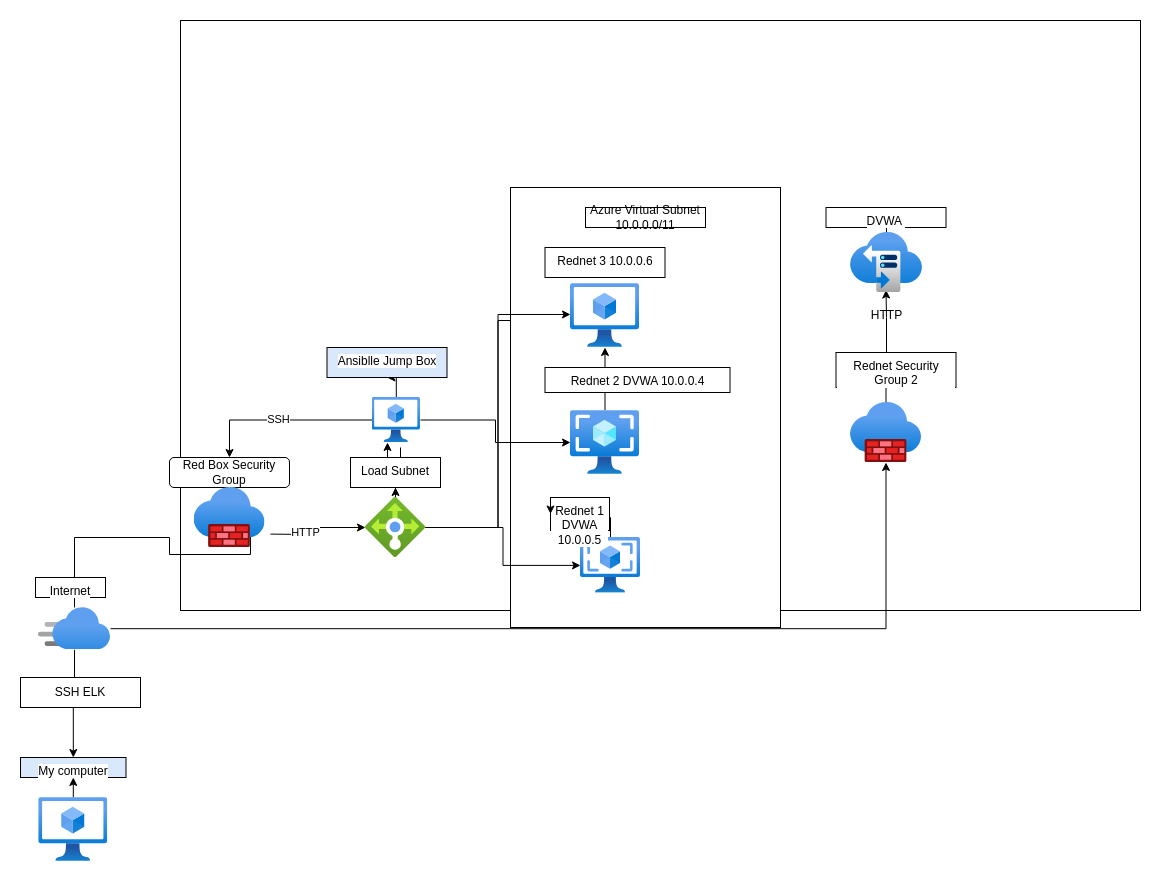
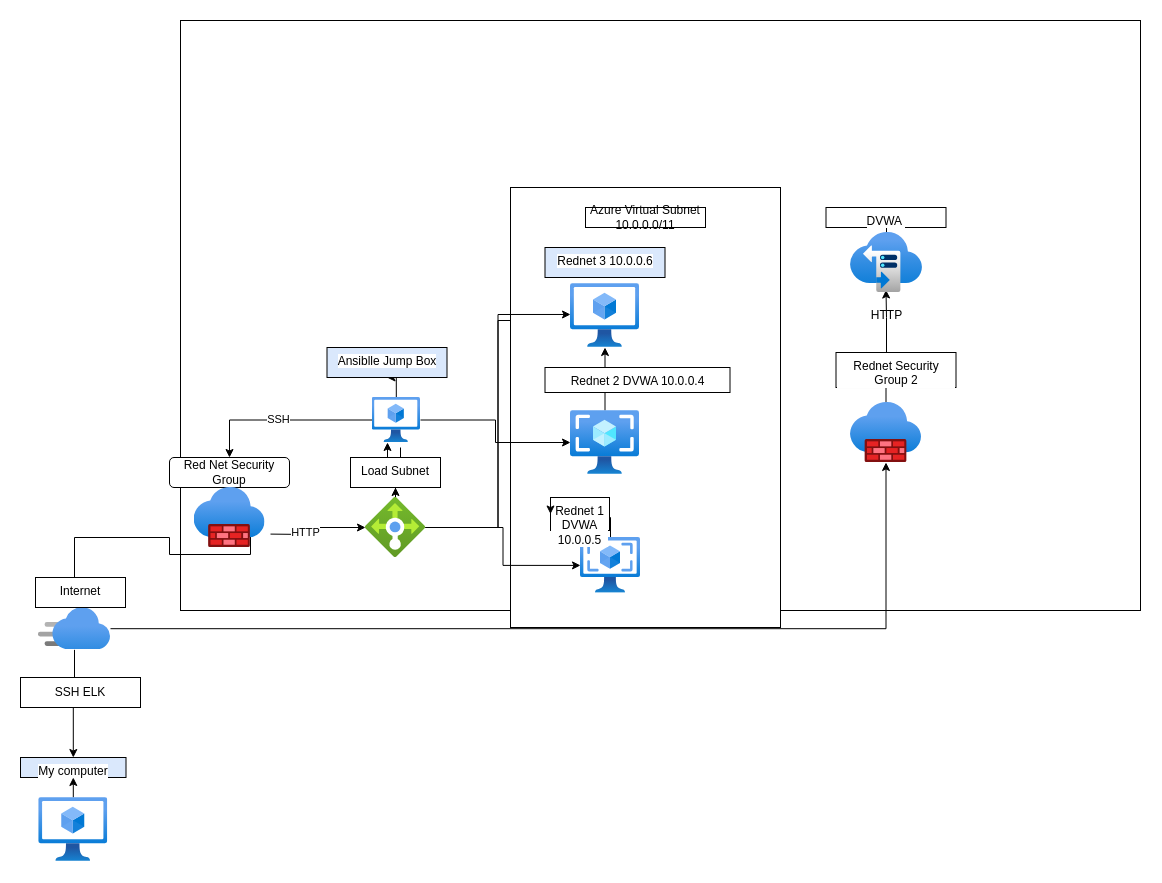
node "Rednet 3 10.0.0.6": fillcolor #ffffff -> #dae8fc
node "Red Box Security Group": label "Red Box Security Group" -> "Red Net Security Group"
node "Internet": size 70x20 -> 90x30
